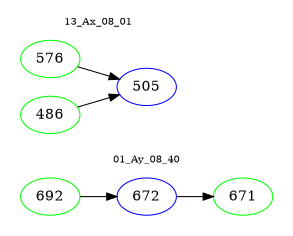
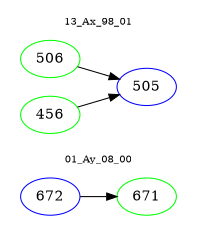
cluster "13_Ax_08_01": label "13_Ax_08_01" -> "13_Ax_98_01"
node "576": label "576" -> "506"
node "486": label "486" -> "456"
cluster "01_Ay_08_40": label "01_Ay_08_40" -> "01_Ay_08_00"
node "692": removed
